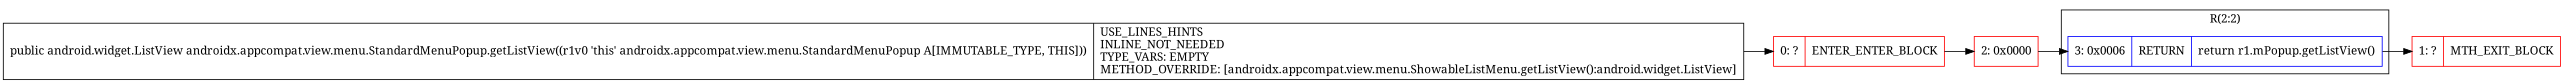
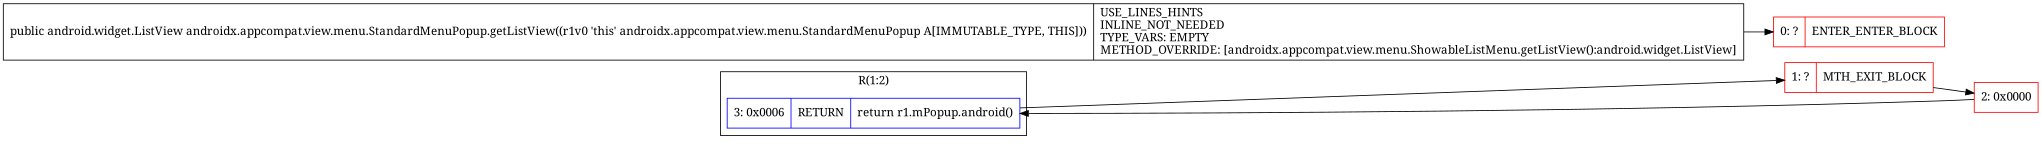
cluster "R(2:2)": label "R(2:2)" -> "R(1:2)"
edge "0: ?" -> "2: 0x0000": now "1: ?" -> "2: 0x0000"
node "3: 0x0006": text "return r1.mPopup.getListView()" -> "return r1.mPopup.android()"
